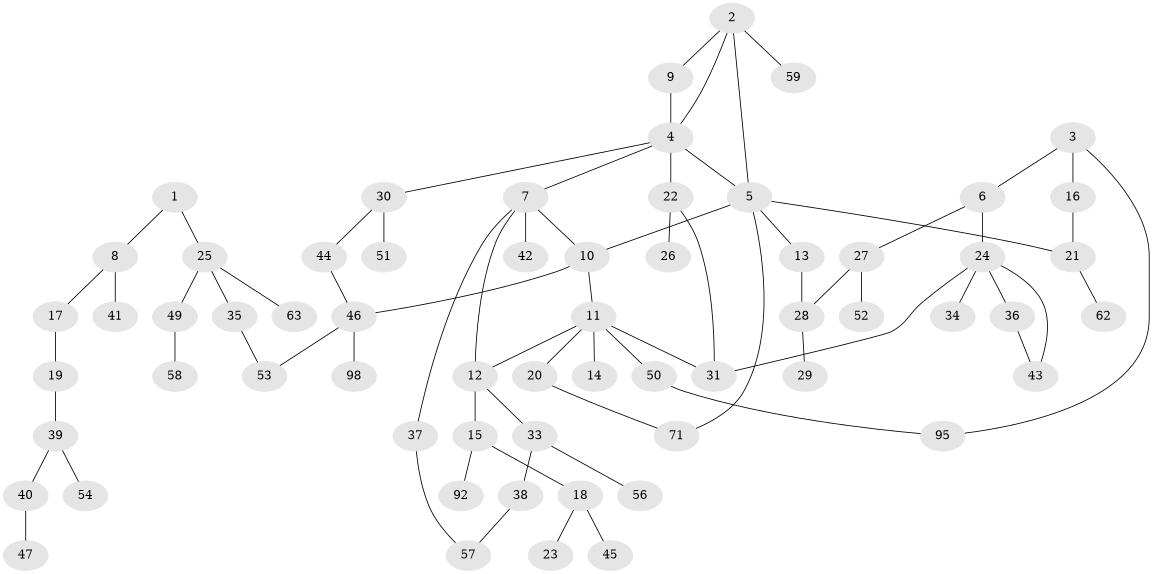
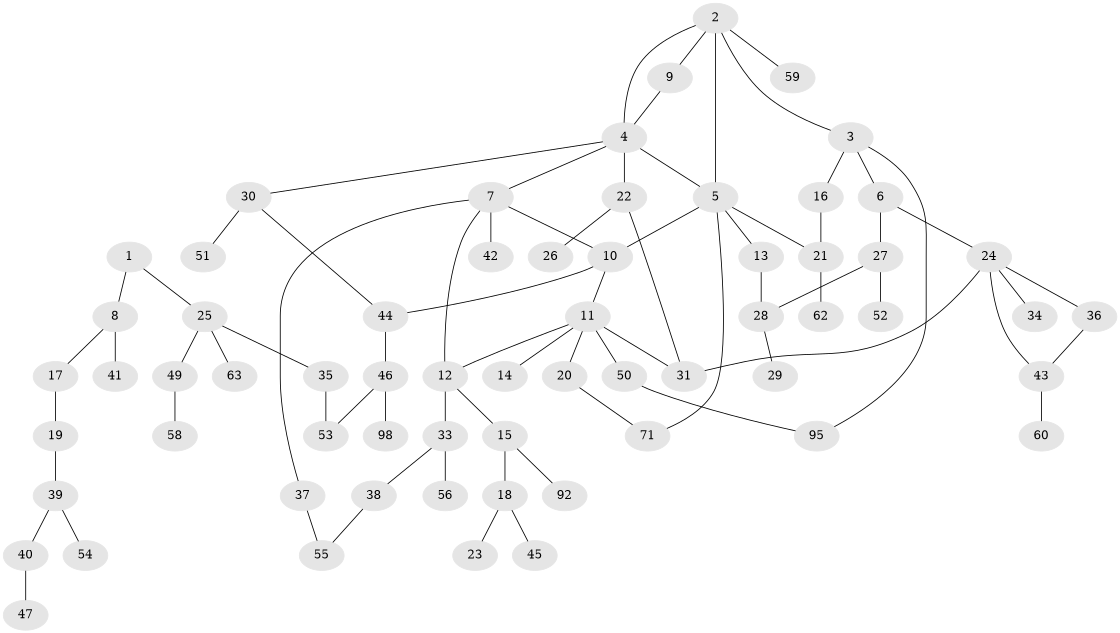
edge "2" -- "3": added
edge "10" -- "46": now "10" -- "44"
node "60": added
node "57": label "57" -> "55"
